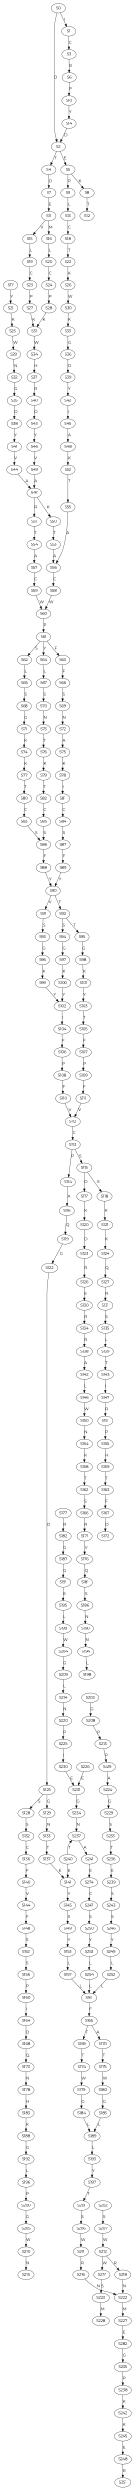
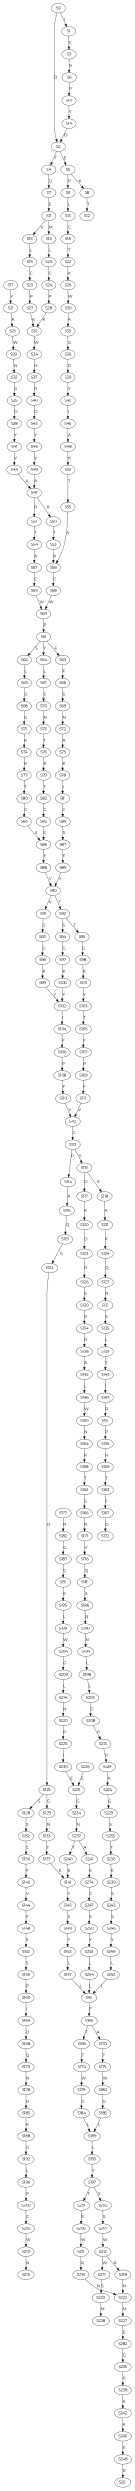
edge "S198" -> "S203": added, label "L"
edge "S240" -> "S237": reversed
edge "S197" -> "S202": added, label "S"
